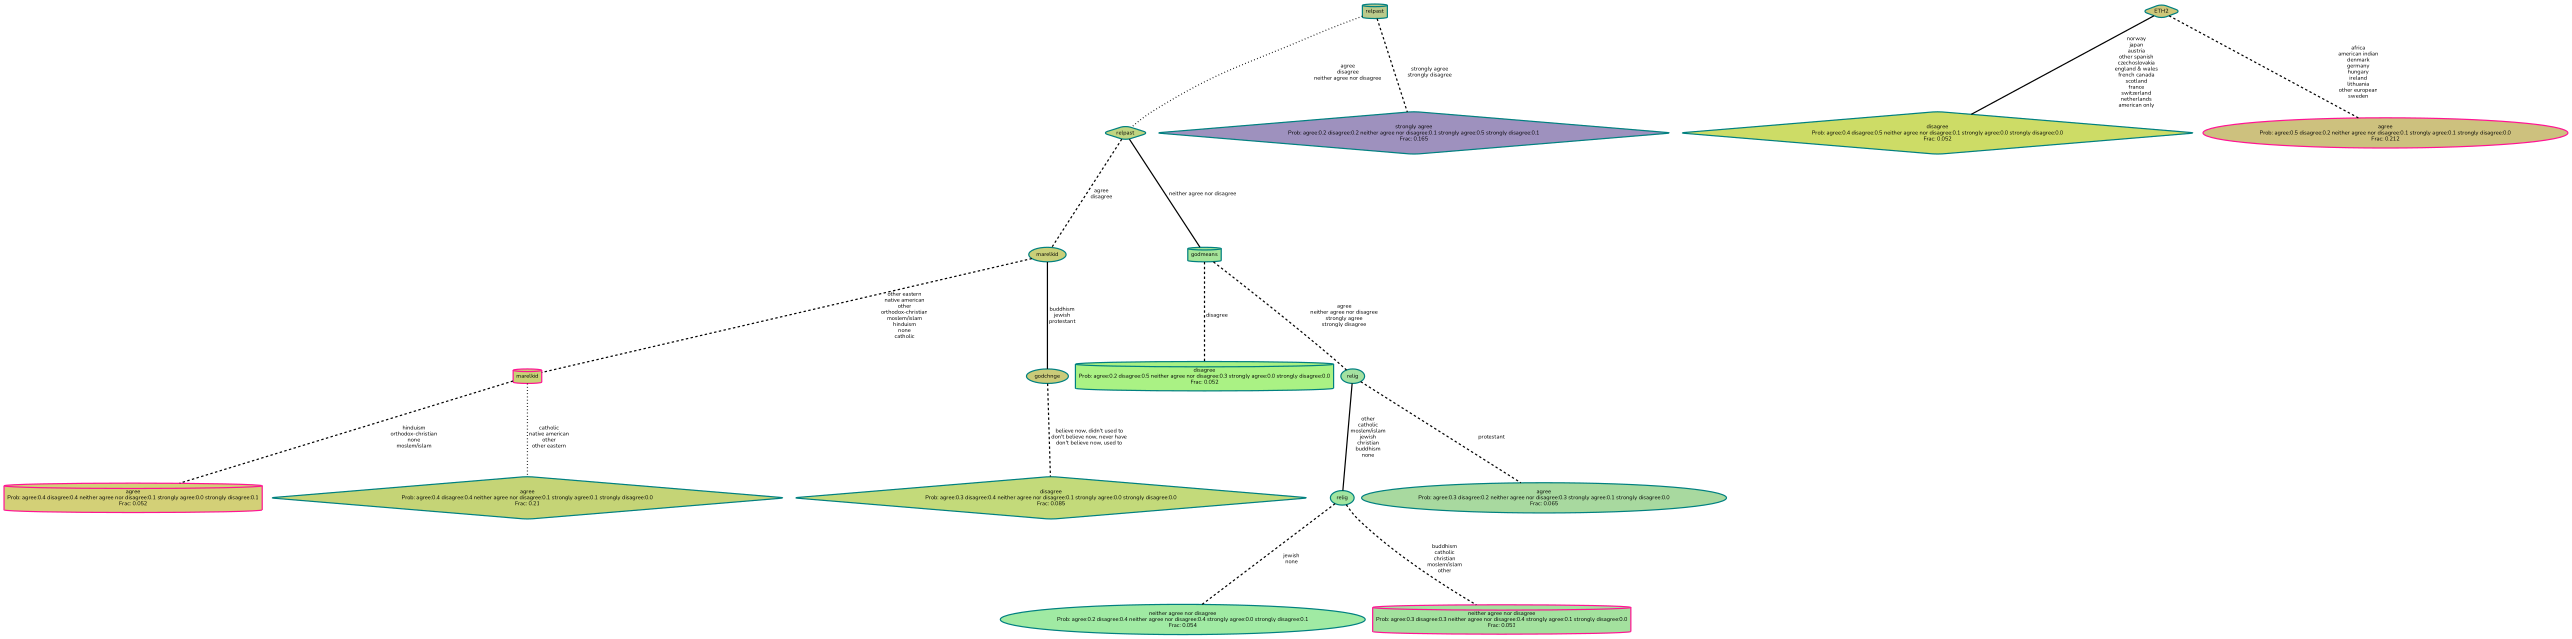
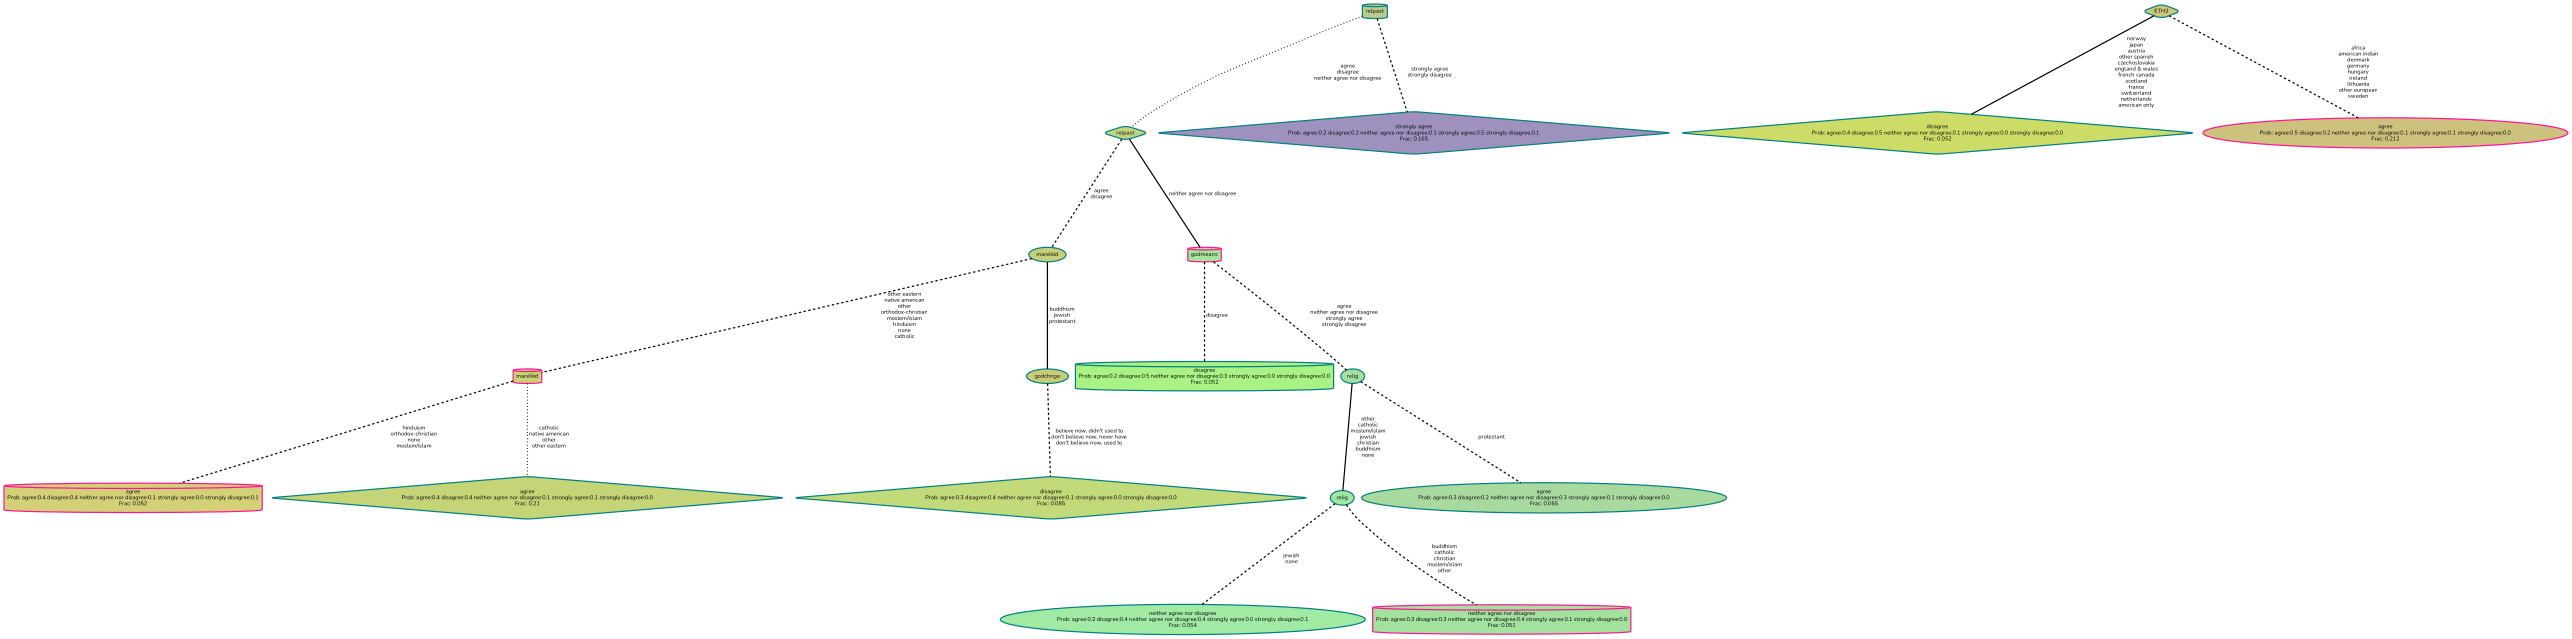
node "godmeans": color teal -> deeppink
